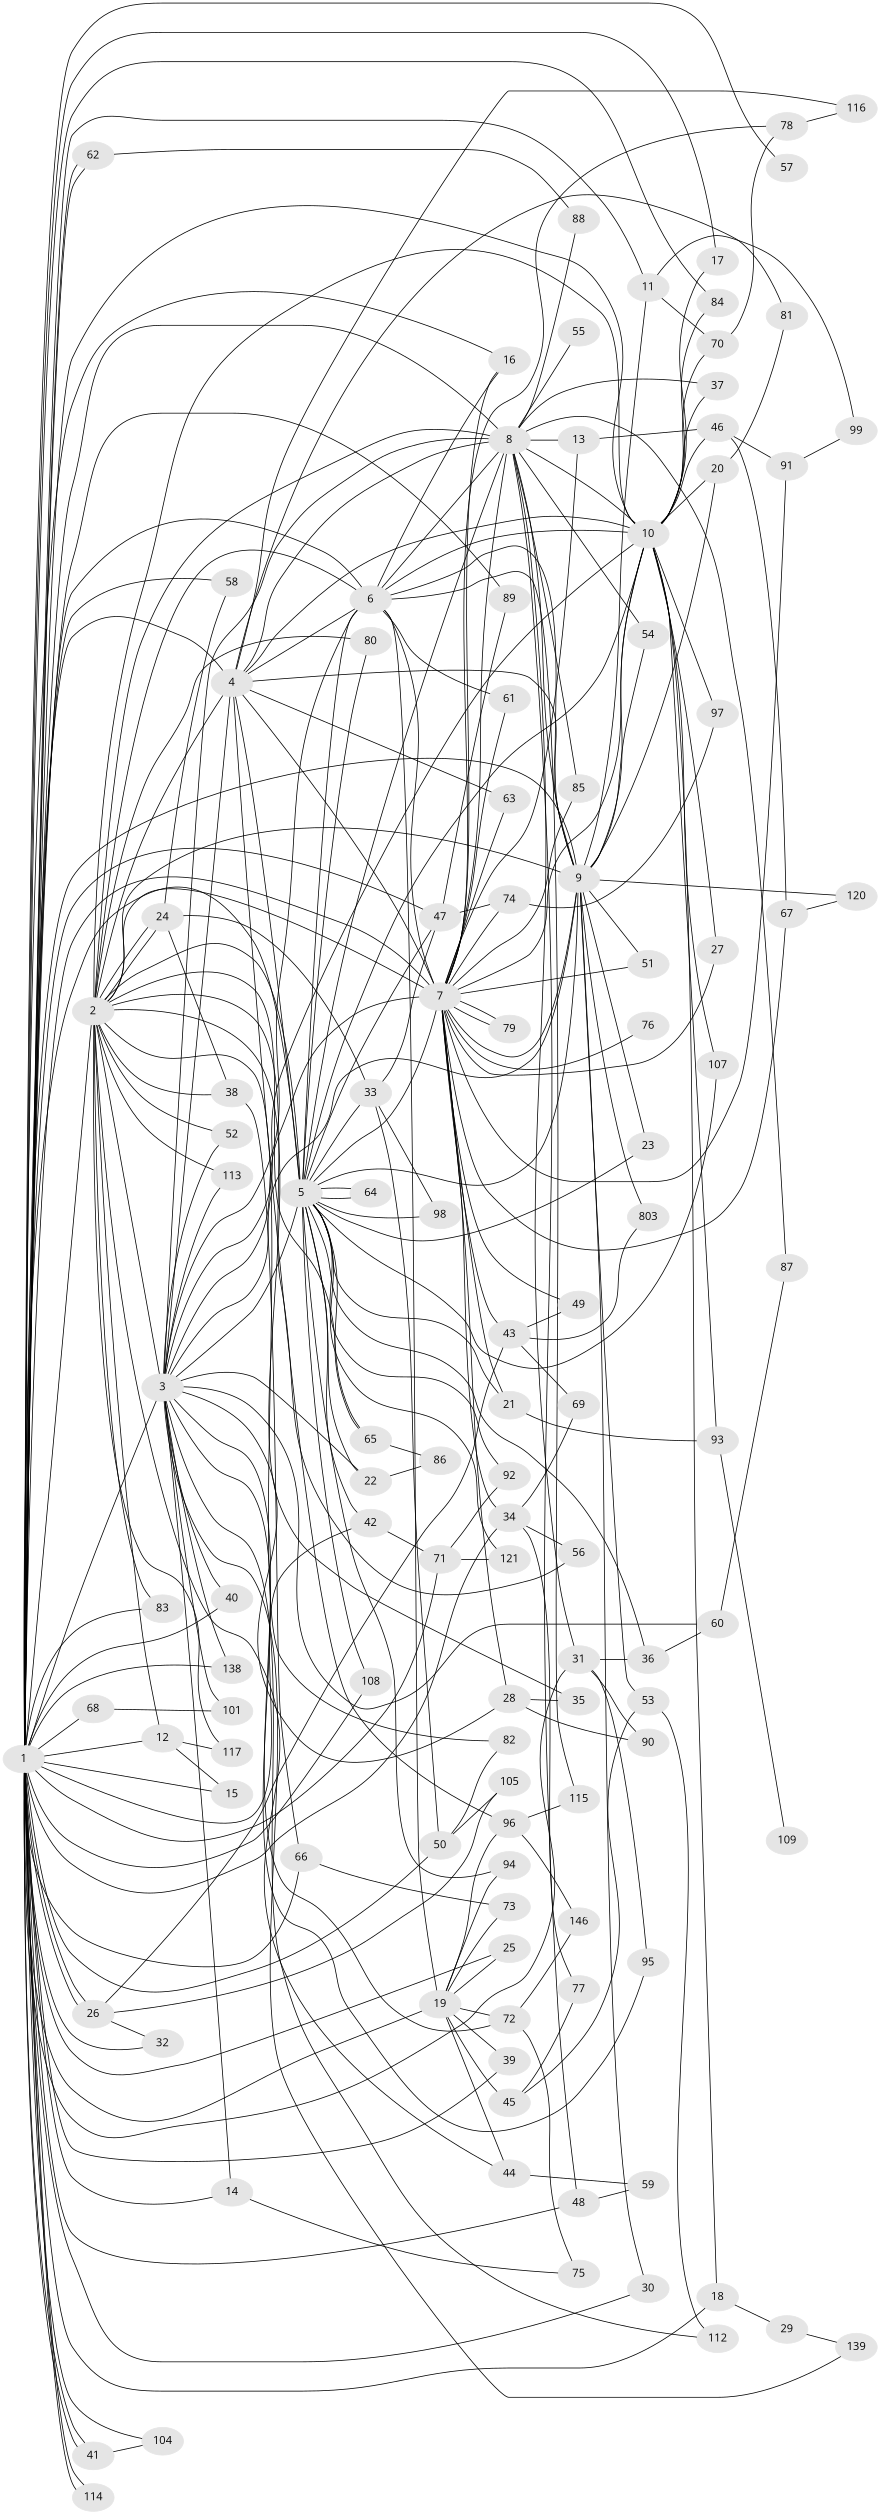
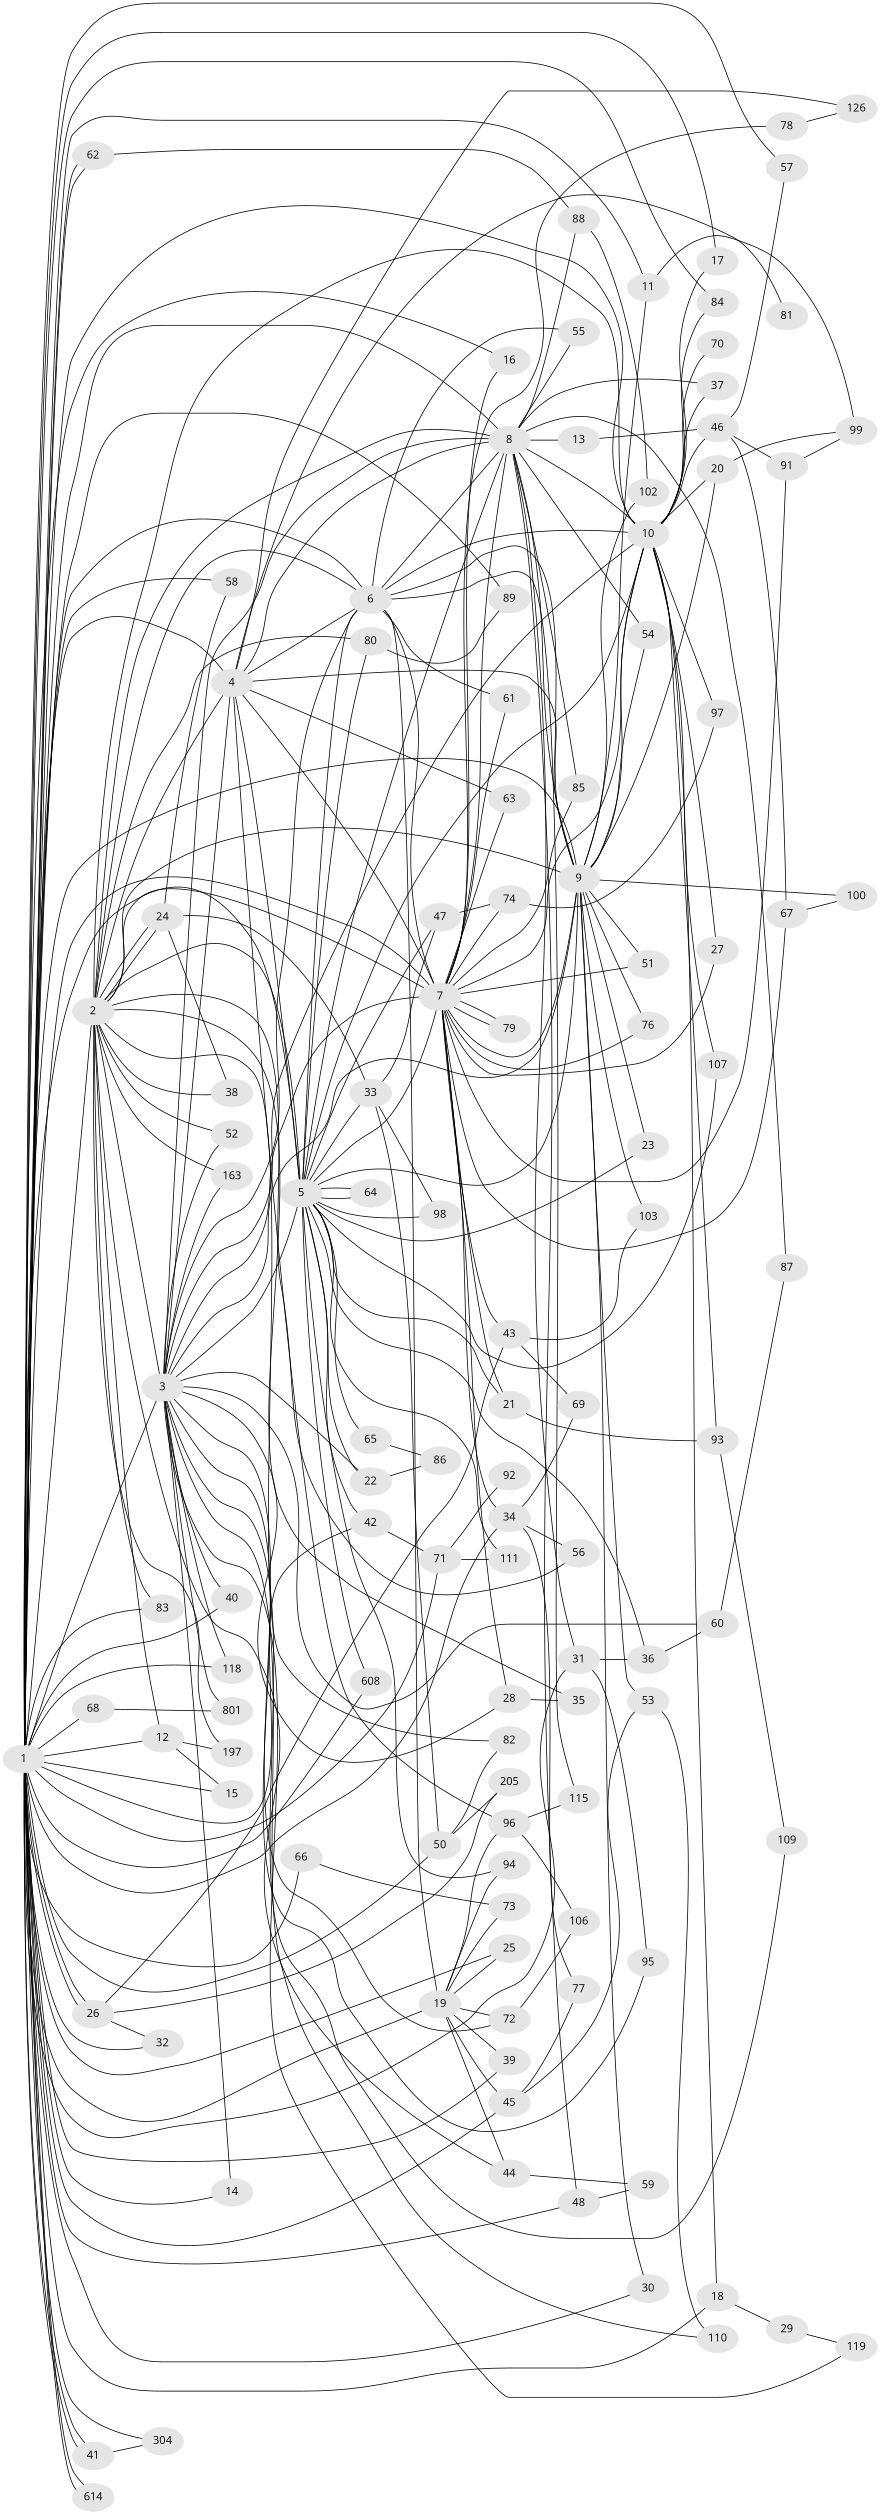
node "116": label "116" -> "126"
edge "78" -- "70": removed
edge "57" -- "46": added
edge "11" -- "70": removed
edge "81" -- "20": now "99" -- "20"
edge "16" -- "6": now "55" -- "6"
node "102": added
edge "10" -- "4": removed
edge "89" -- "47": now "89" -- "80"
edge "13" -- "7": removed
node "120": label "120" -> "100"
edge "47" -- "1": now "45" -- "1"
edge "9" -- "76": added
edge "2" -- "65": removed
node "113": label "113" -> "163"
node "803": label "803" -> "103"
node "49": removed
edge "5" -- "92": removed
edge "38" -- "66": removed
node "121": label "121" -> "111"
node "138": label "138" -> "118"
node "108": label "108" -> "608"
node "101": label "101" -> "801"
node "90": removed
node "117": label "117" -> "197"
node "105": label "105" -> "205"
node "146": label "146" -> "106"
edge "3" -- "109": added
node "75": removed
node "112": label "112" -> "110"
node "139": label "139" -> "119"
node "104": label "104" -> "304"
node "114": label "114" -> "614"
